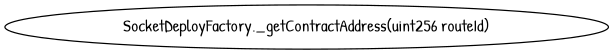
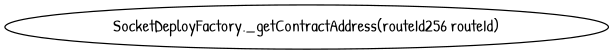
node "SocketDeployFactory._getContractAddress(uint256 routeId)": label "SocketDeployFactory._getContractAddress(uint256 routeId)" -> "SocketDeployFactory._getContractAddress(routeId256 routeId)"
